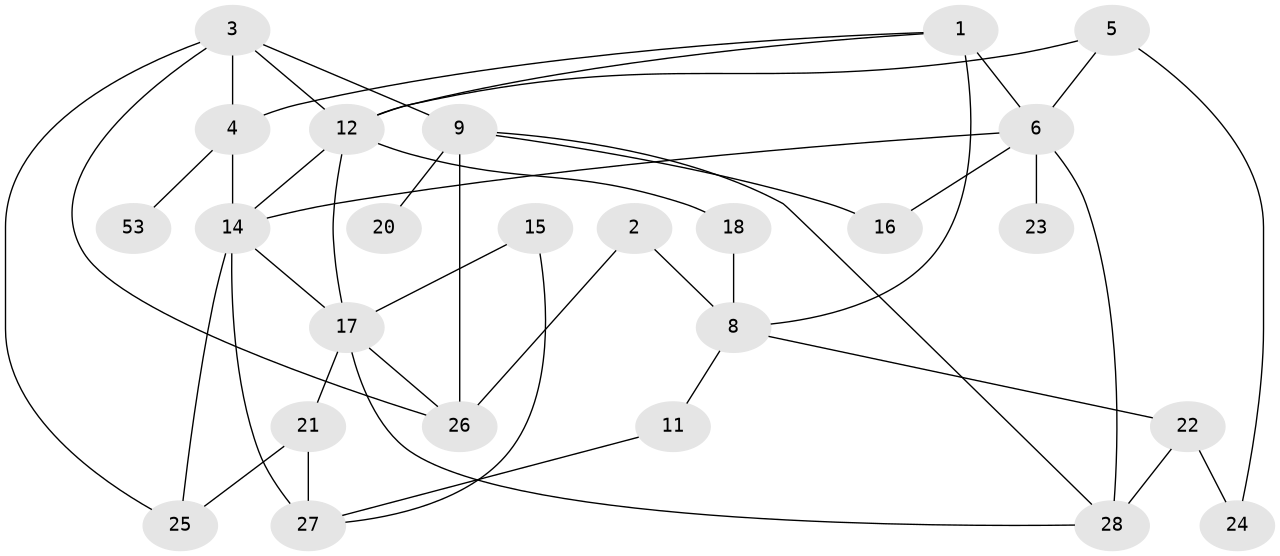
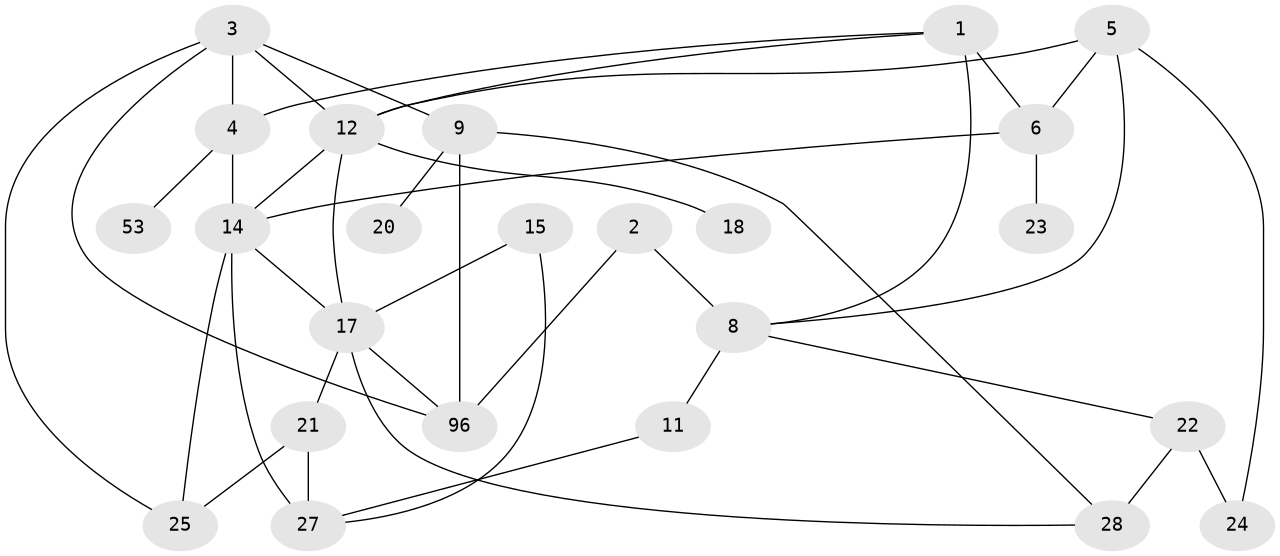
node "16": removed
edge "18" -- "8": now "5" -- "8"
edge "6" -- "28": removed
node "26": label "26" -> "96"
